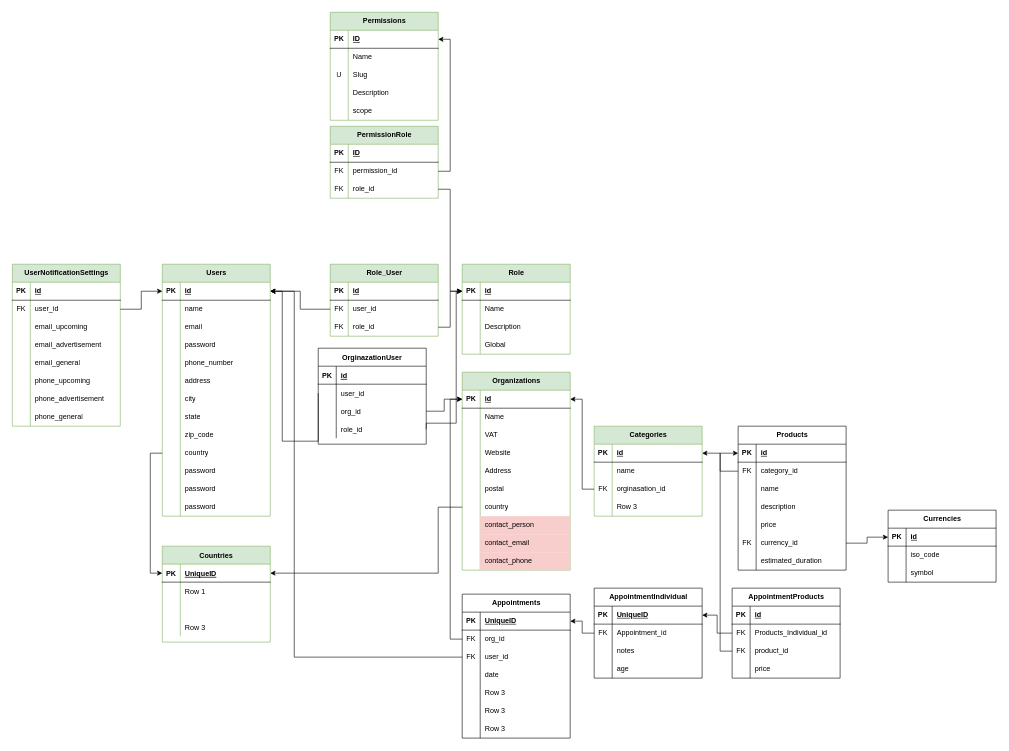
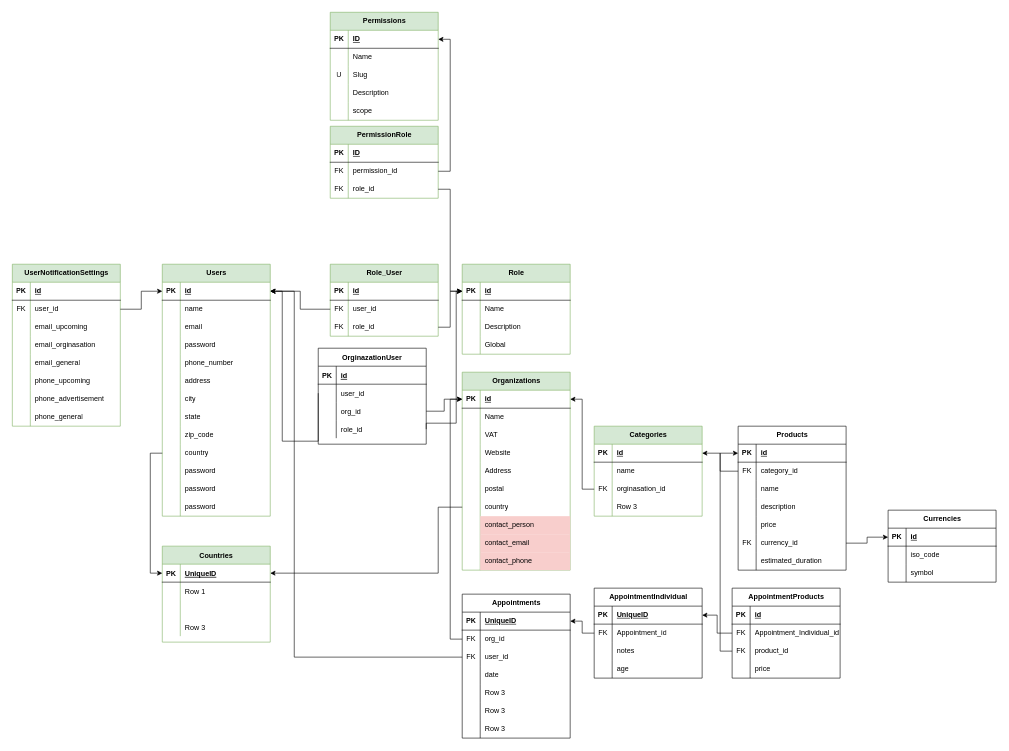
node "email_advertisement": label "email_advertisement" -> "email_orginasation"
node "Products_Individual_id": label "Products_Individual_id" -> "Appointment_Individual_id"
